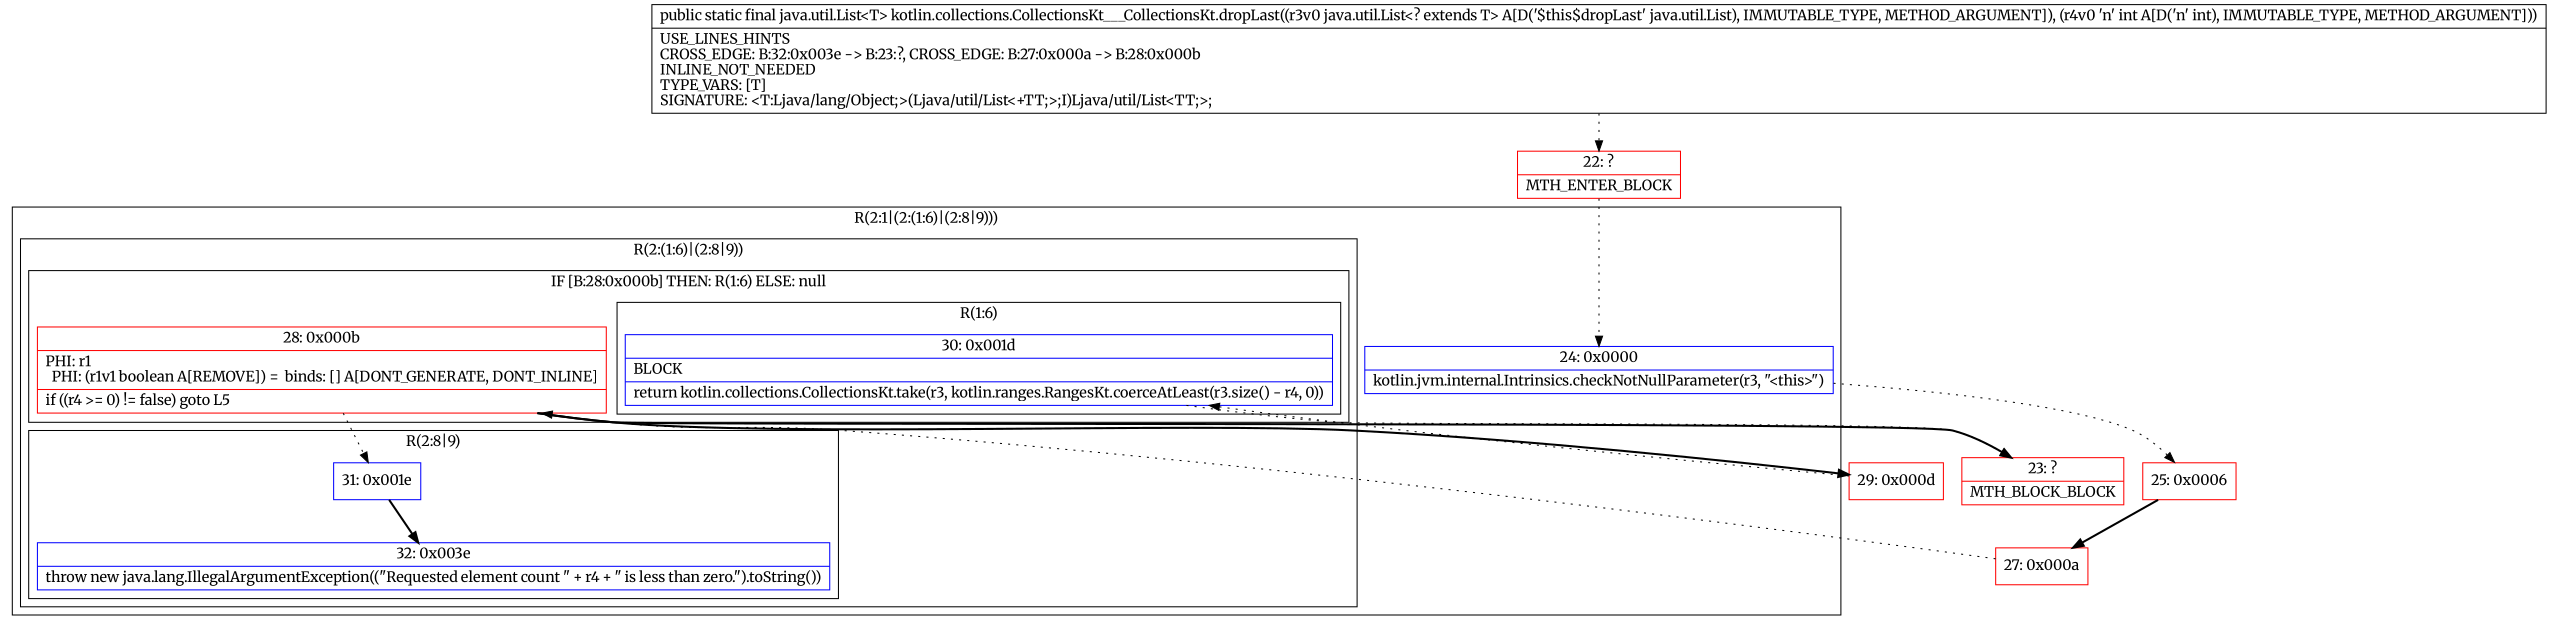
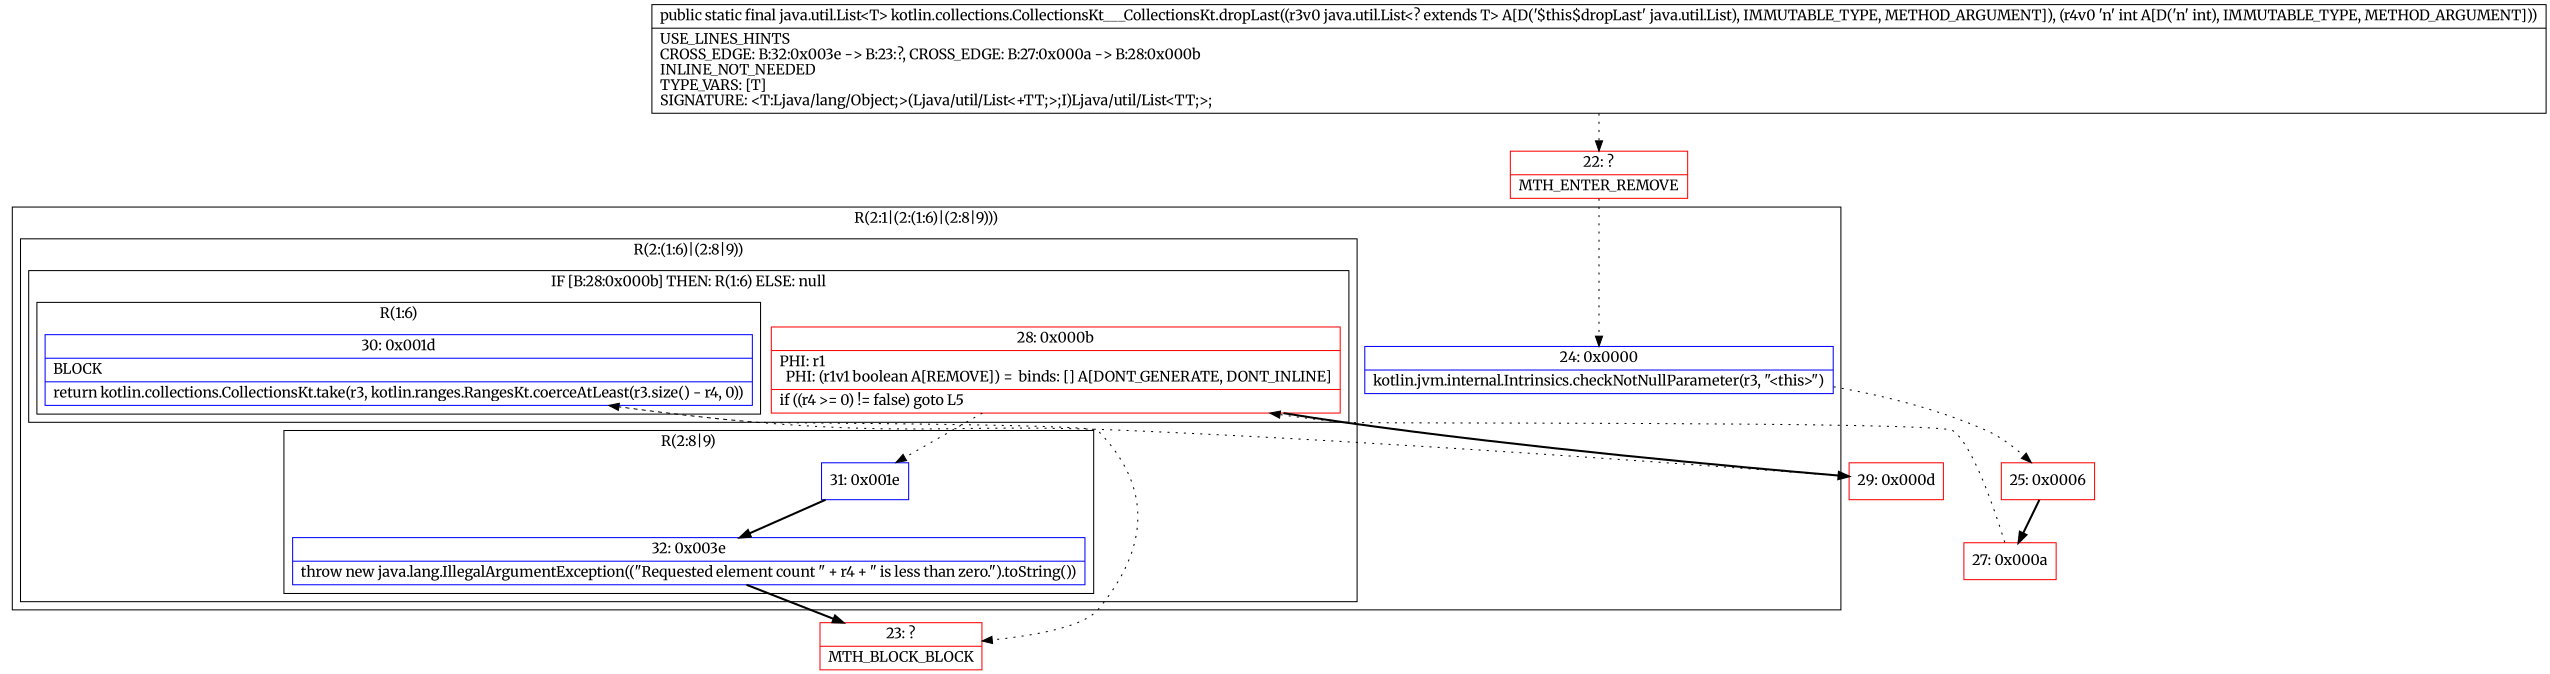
node "22: ?": text "MTH_ENTER_BLOCK" -> "MTH_ENTER_REMOVE"
edge "28: 0x000b" -> "23: ?": now "32: 0x003e" -> "23: ?"
